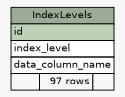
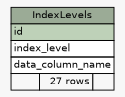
node "IndexLevels": text "97 rows" -> "27 rows"
